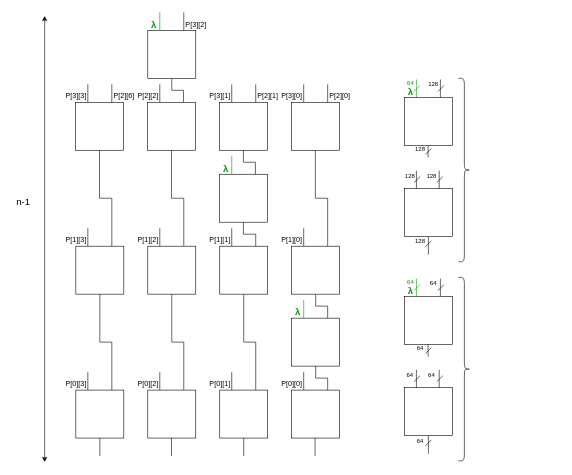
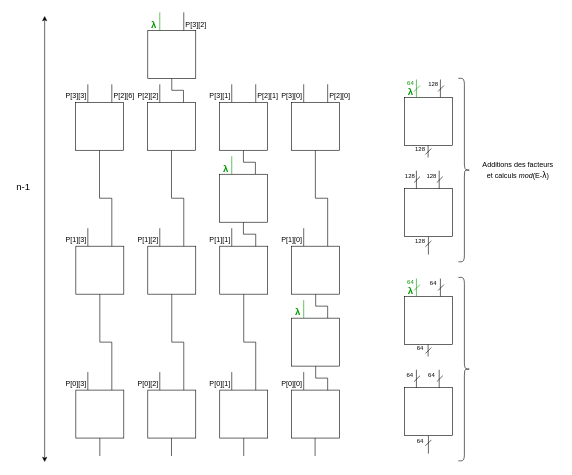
node "Additions des facteurs et calculs mod(E-λ)": added
node "n-1": moved (23, 202) -> (23, 187)
